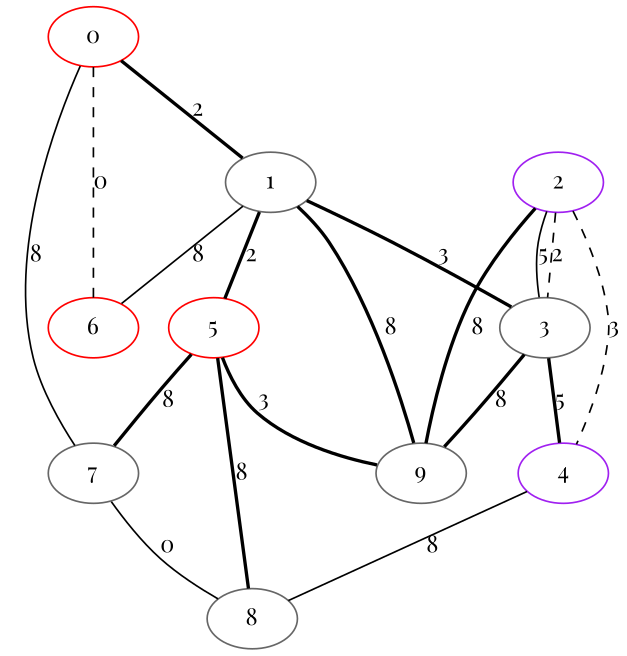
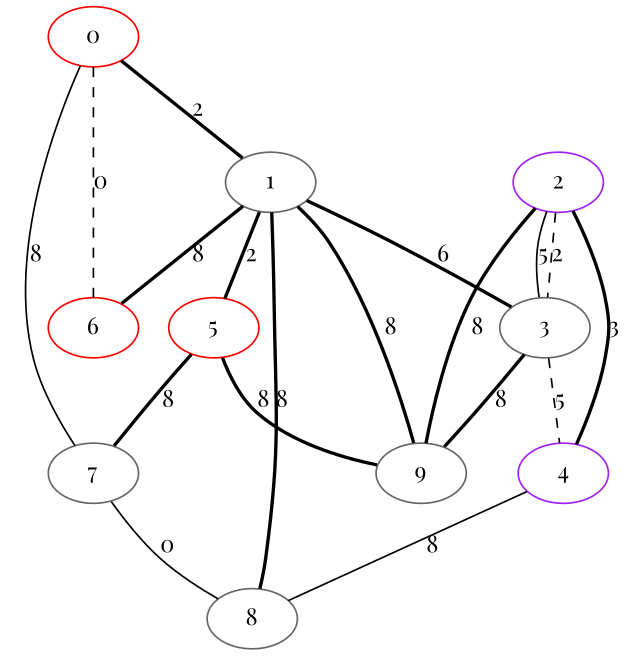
edge "1" -- "6": style solid -> bold
edge "1" -- "3": label "3" -> "6"
edge "2" -- "4": style dashed -> bold
edge "5" -- "9": label "3" -> "8"
edge "3" -- "4": style bold -> dashed
edge "5" -- "8": now "1" -- "8"
